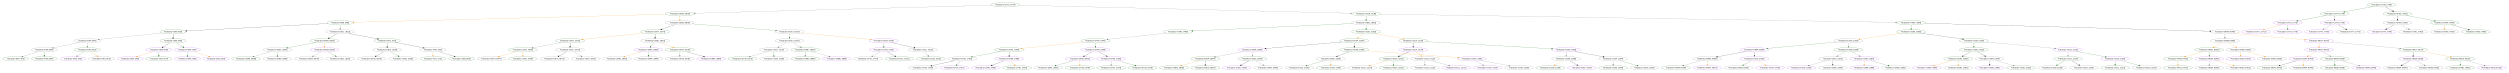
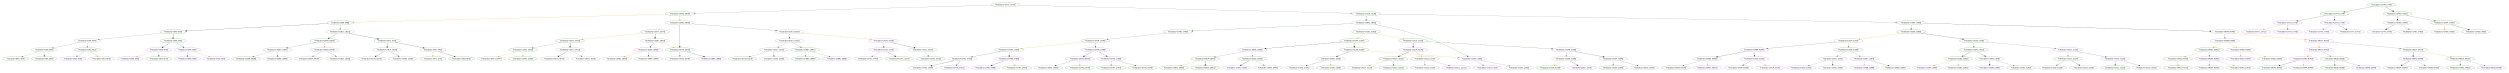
edge "Node{data=[1885, 1885]}" -> "Node{data=[1877, 1877]}": now "Node{data=[1885, 1885]}" -> "Node{data=[1879, 1879]}"
edge "Node{data=[2802, 2802]}" -> "Node{data=[3202, 3202]}": now "Node{data=[2802, 2802]}" -> "Node{data=[3196, 3196]}"
